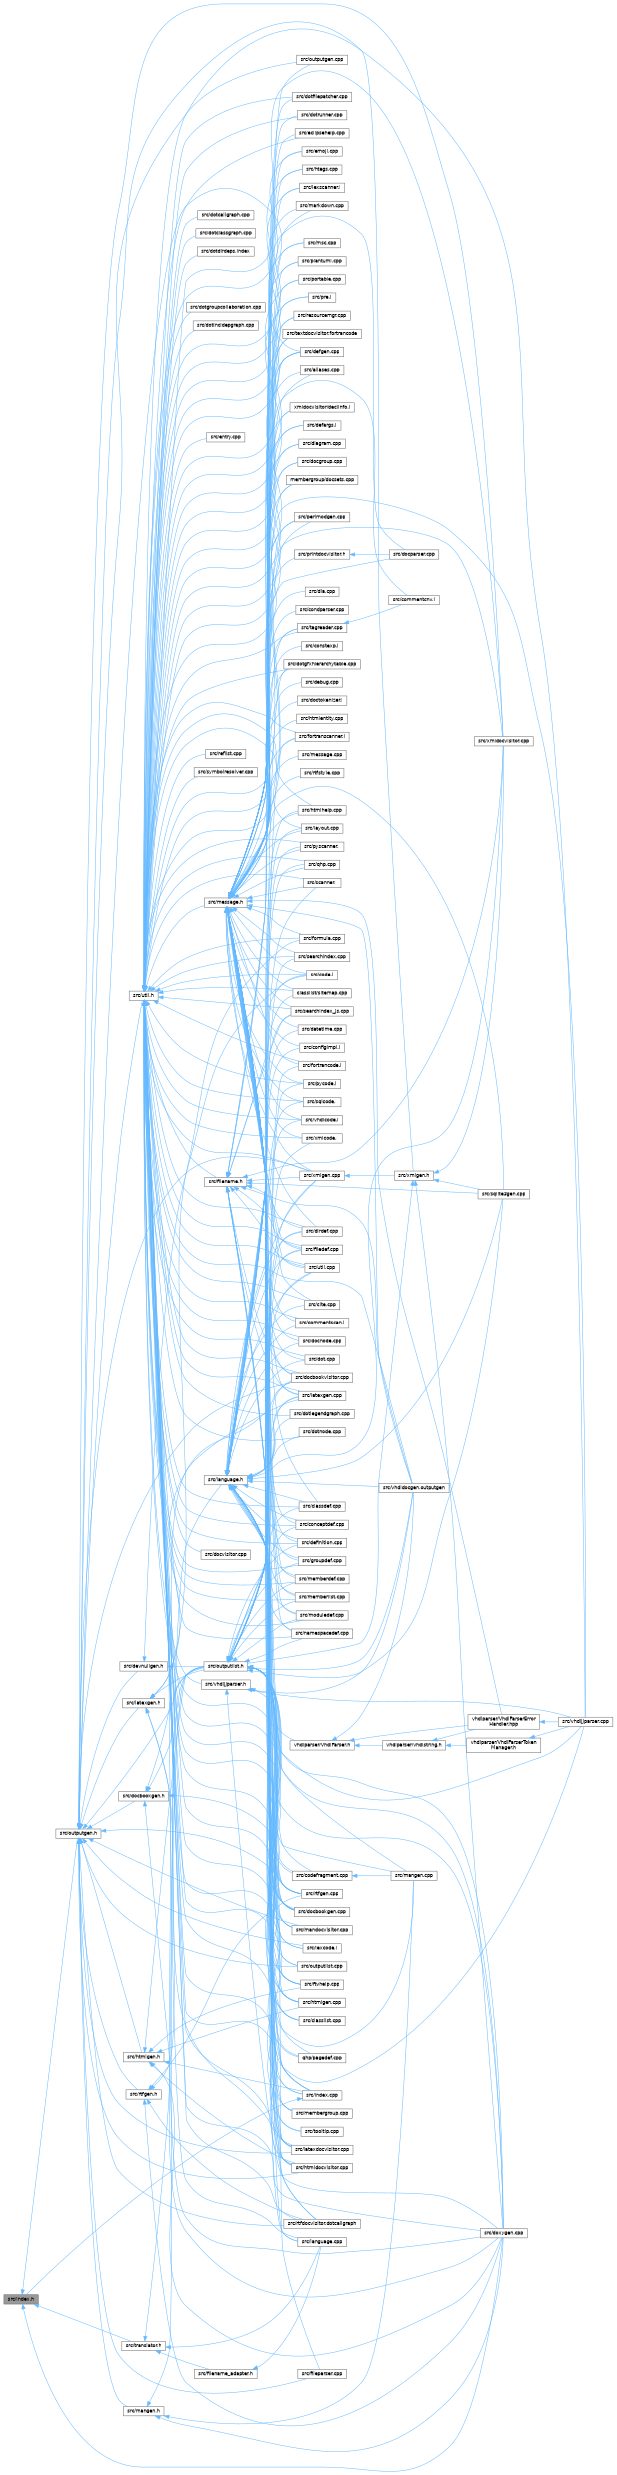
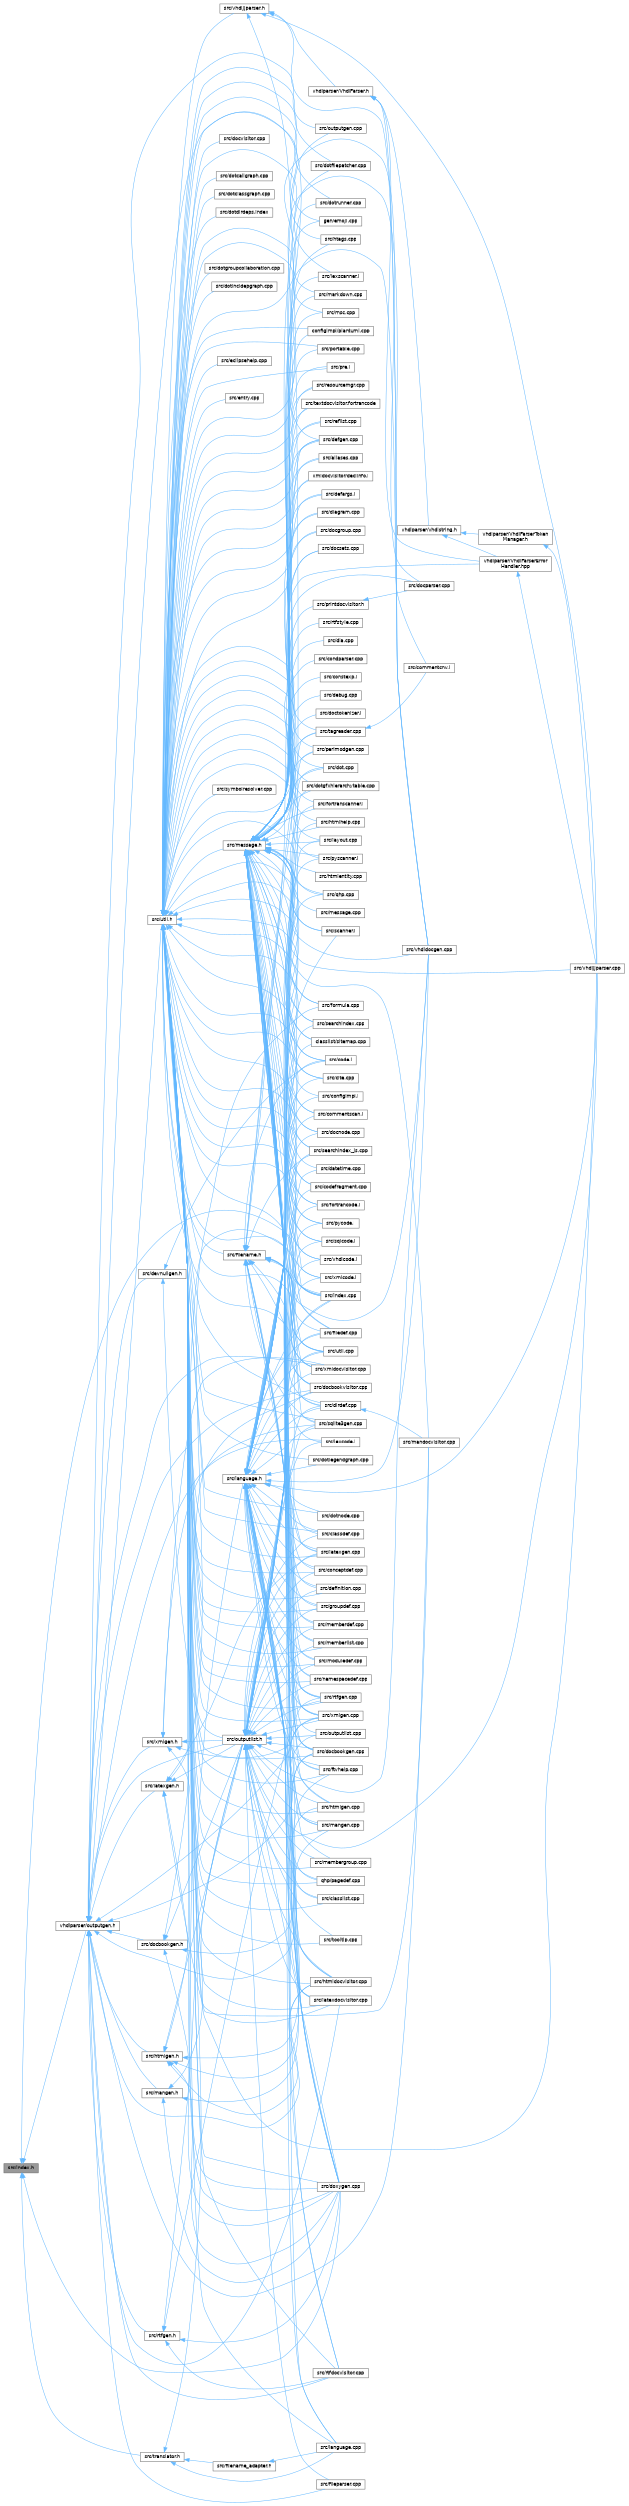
node "src/emoji.cpp": label "src/emoji.cpp" -> "gen/emoji.cpp"
node "src/plantuml.cpp": label "src/plantuml.cpp" -> "configimpl/plantuml.cpp"
node "membergroup/docsets.cpp": label "membergroup/docsets.cpp" -> "src/docsets.cpp"
edge "src/eclipsehelp.cpp" -> "src/message.h": now "src/reflist.cpp" -> "src/message.h"
edge "src/xmlgen.h" -> "src/xmlgen.cpp": reversed
edge "src/sqlite3gen.cpp" -> "src/util.h": added
node "src/vhdldocgen.outputgen": label "src/vhdldocgen.outputgen" -> "src/vhdldocgen.cpp"
edge "src/mandocvisitor.cpp" -> "src/language.h": now "src/mandocvisitor.cpp" -> "src/dirdef.cpp"
node "src/outputgen.h": label "src/outputgen.h" -> "vhdlparser/outputgen.h"
edge "src/mangen.cpp" -> "src/codefragment.cpp": now "src/mangen.cpp" -> "src/util.h"
edge "src/doxygen.cpp" -> "src/outputlist.h": added
edge "src/index.h" -> "src/index.cpp": reversed
node "src/rtfdocvisitor.dotcallgraph": label "src/rtfdocvisitor.dotcallgraph" -> "src/rtfdocvisitor.cpp"
